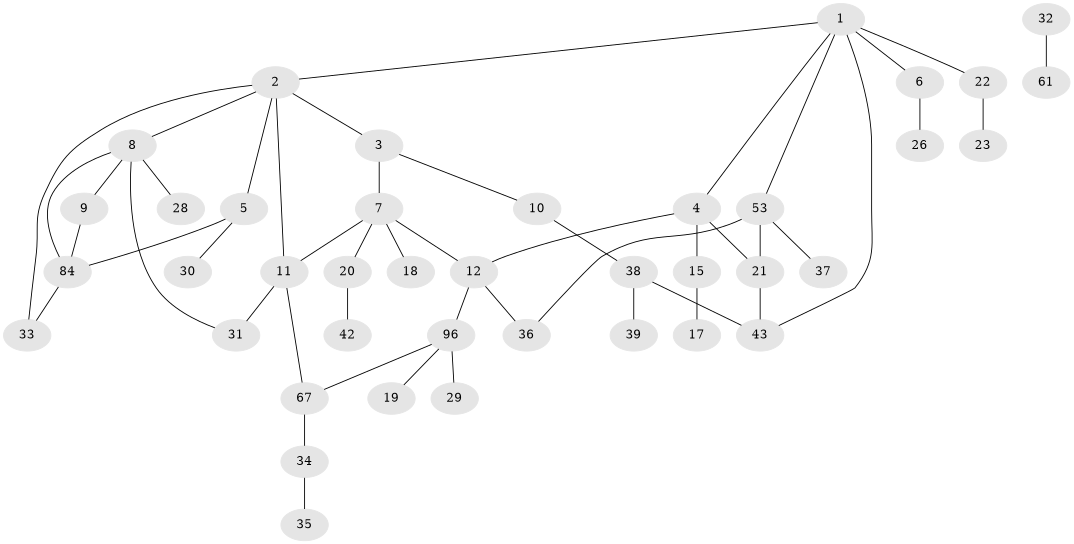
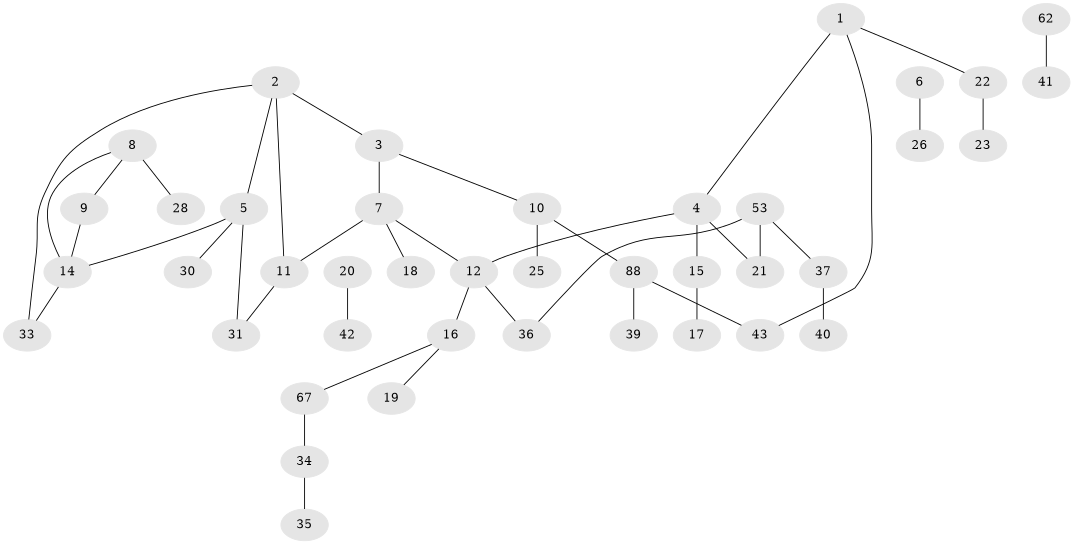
node "32": label "32" -> "62"
edge "1" -- "2": removed
edge "1" -- "6": removed
node "61": label "61" -> "41"
edge "2" -- "8": removed
edge "1" -- "53": removed
edge "7" -- "20": removed
edge "8" -- "31": now "5" -- "31"
node "84": label "84" -> "14"
node "25": added
node "38": label "38" -> "88"
edge "21" -- "43": removed
edge "11" -- "67": removed
node "96": label "96" -> "16"
node "40": added
node "29": removed
